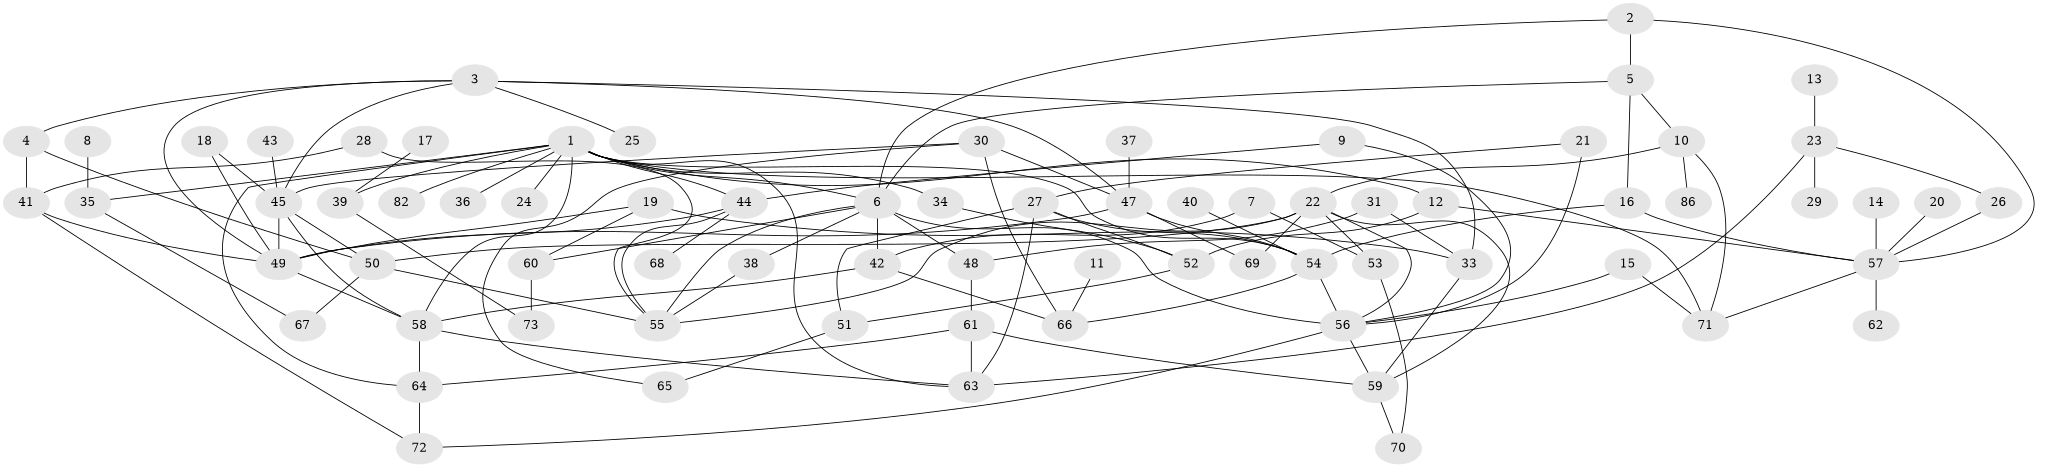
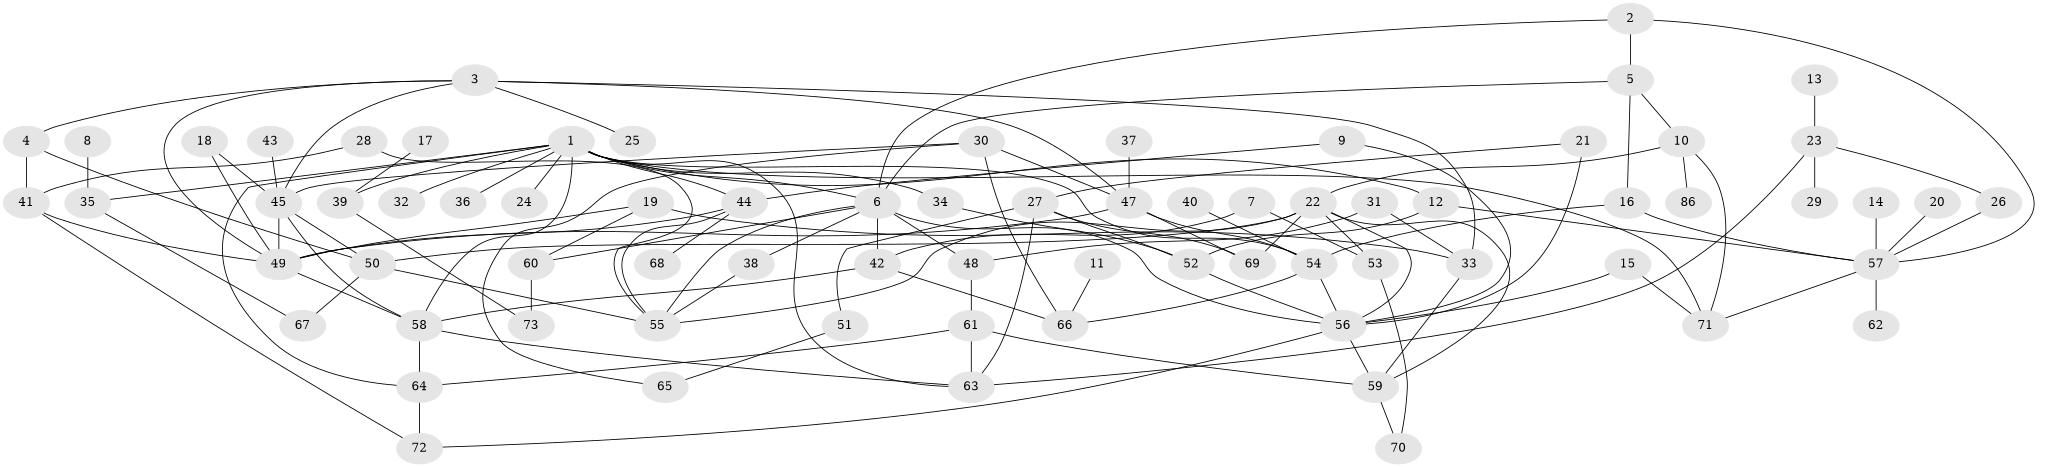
node "82": label "82" -> "32"
edge "27" -- "54": now "27" -- "69"
edge "52" -- "51": now "52" -- "56"
